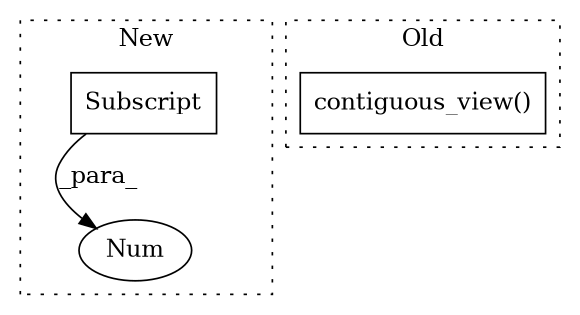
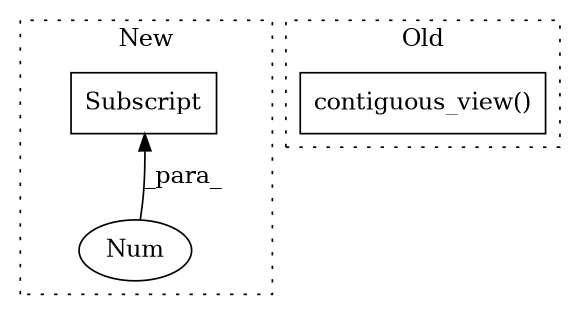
edge "Subscript" -> "Num": reversed
